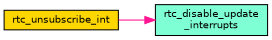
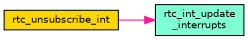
node "rtc_disable_update _interrupts": label "rtc_disable_update _interrupts" -> "rtc_int_update _interrupts"
